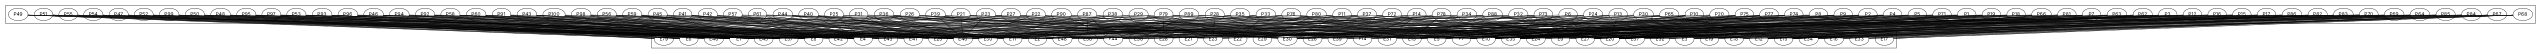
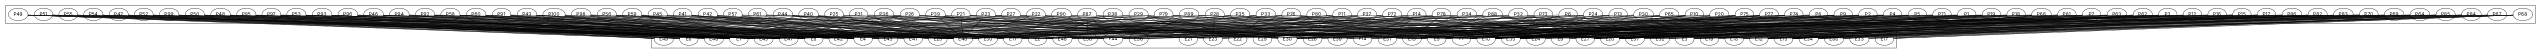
edge "P42" -- "E42": added
edge "P11" -- "E20": now "P24" -- "E20"
node "E79": label "E79" -> "E49"
node "E57": label "E57" -> "E47"
node "E28": removed
node "E16": label "E16" -> "E86"
